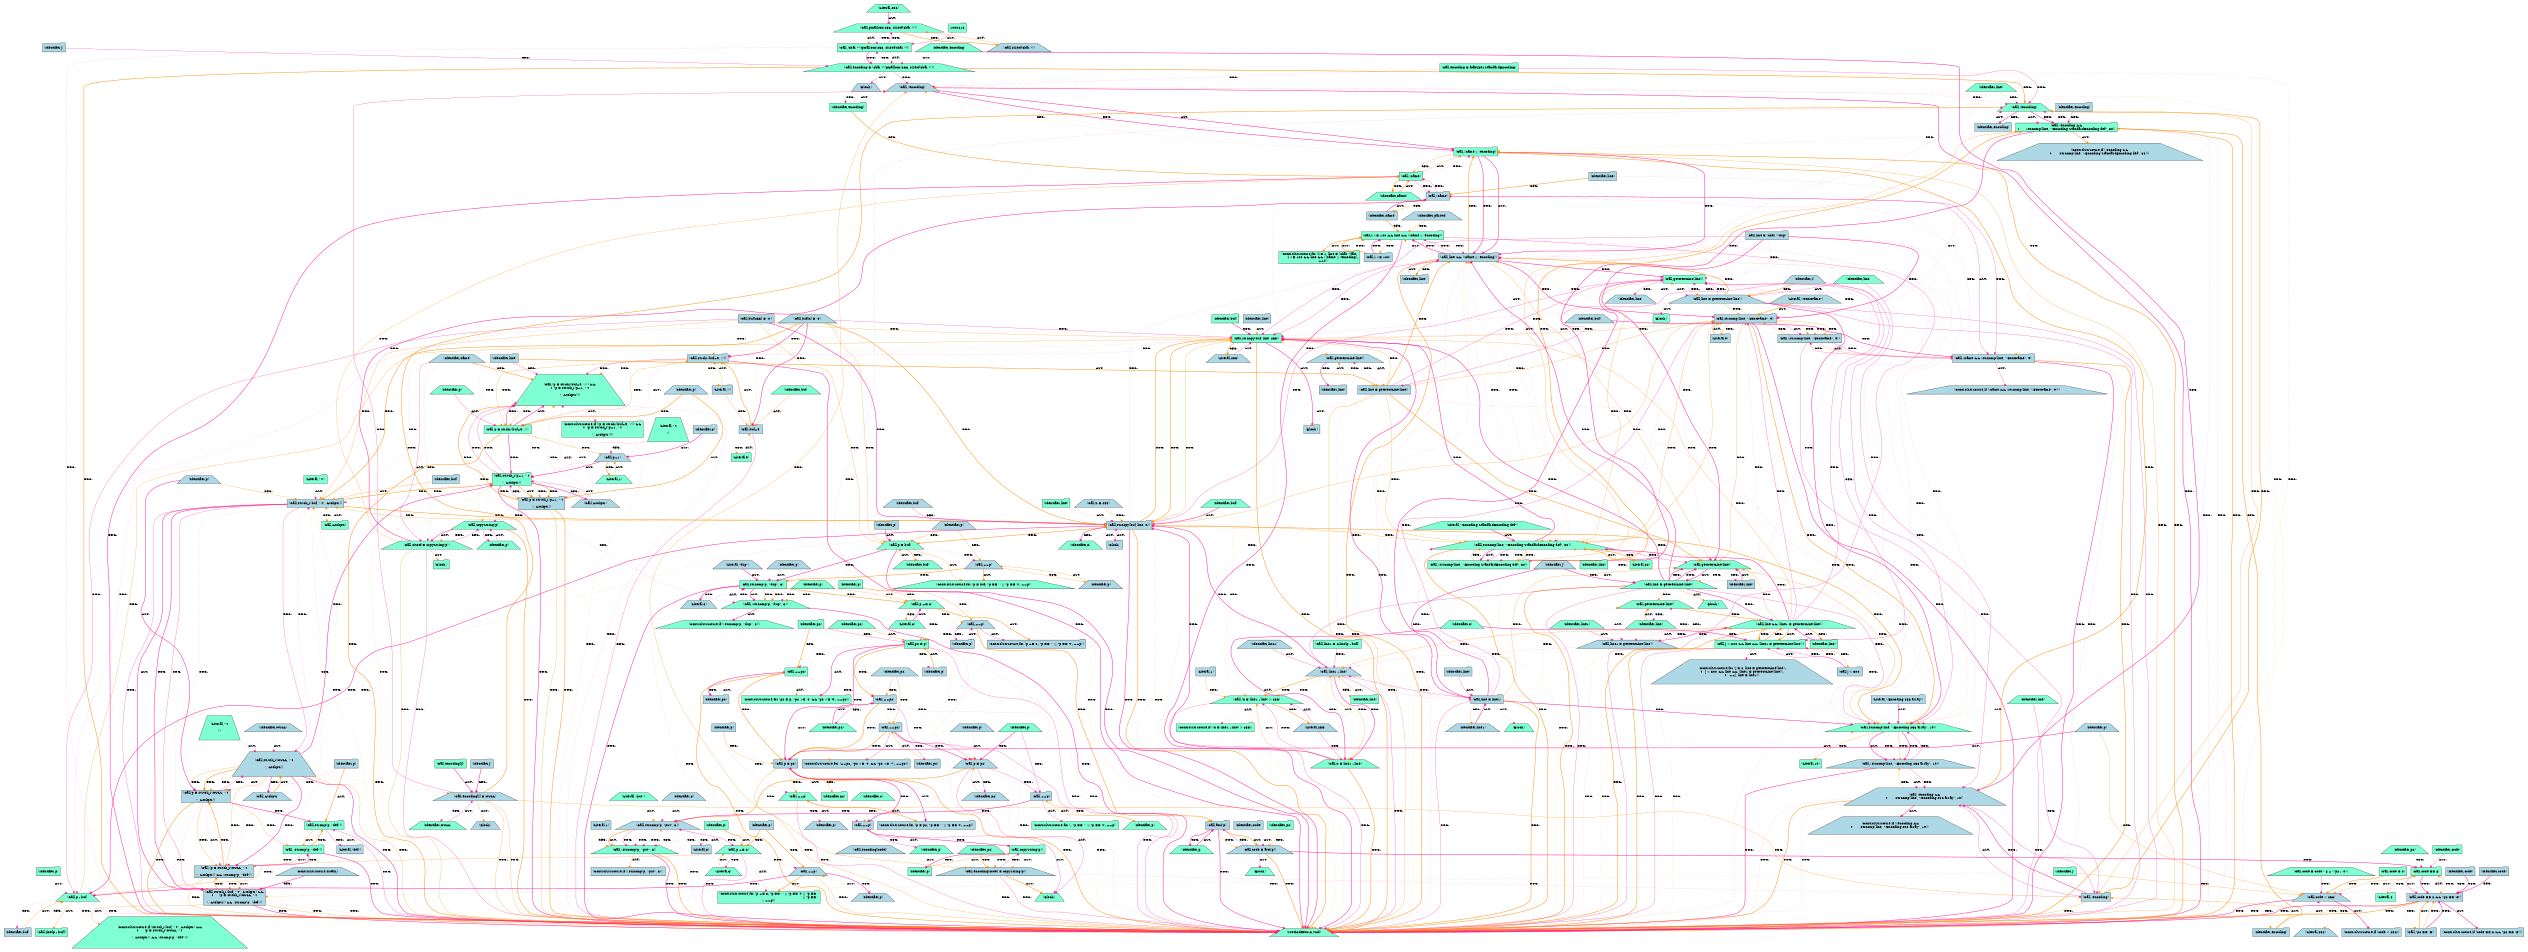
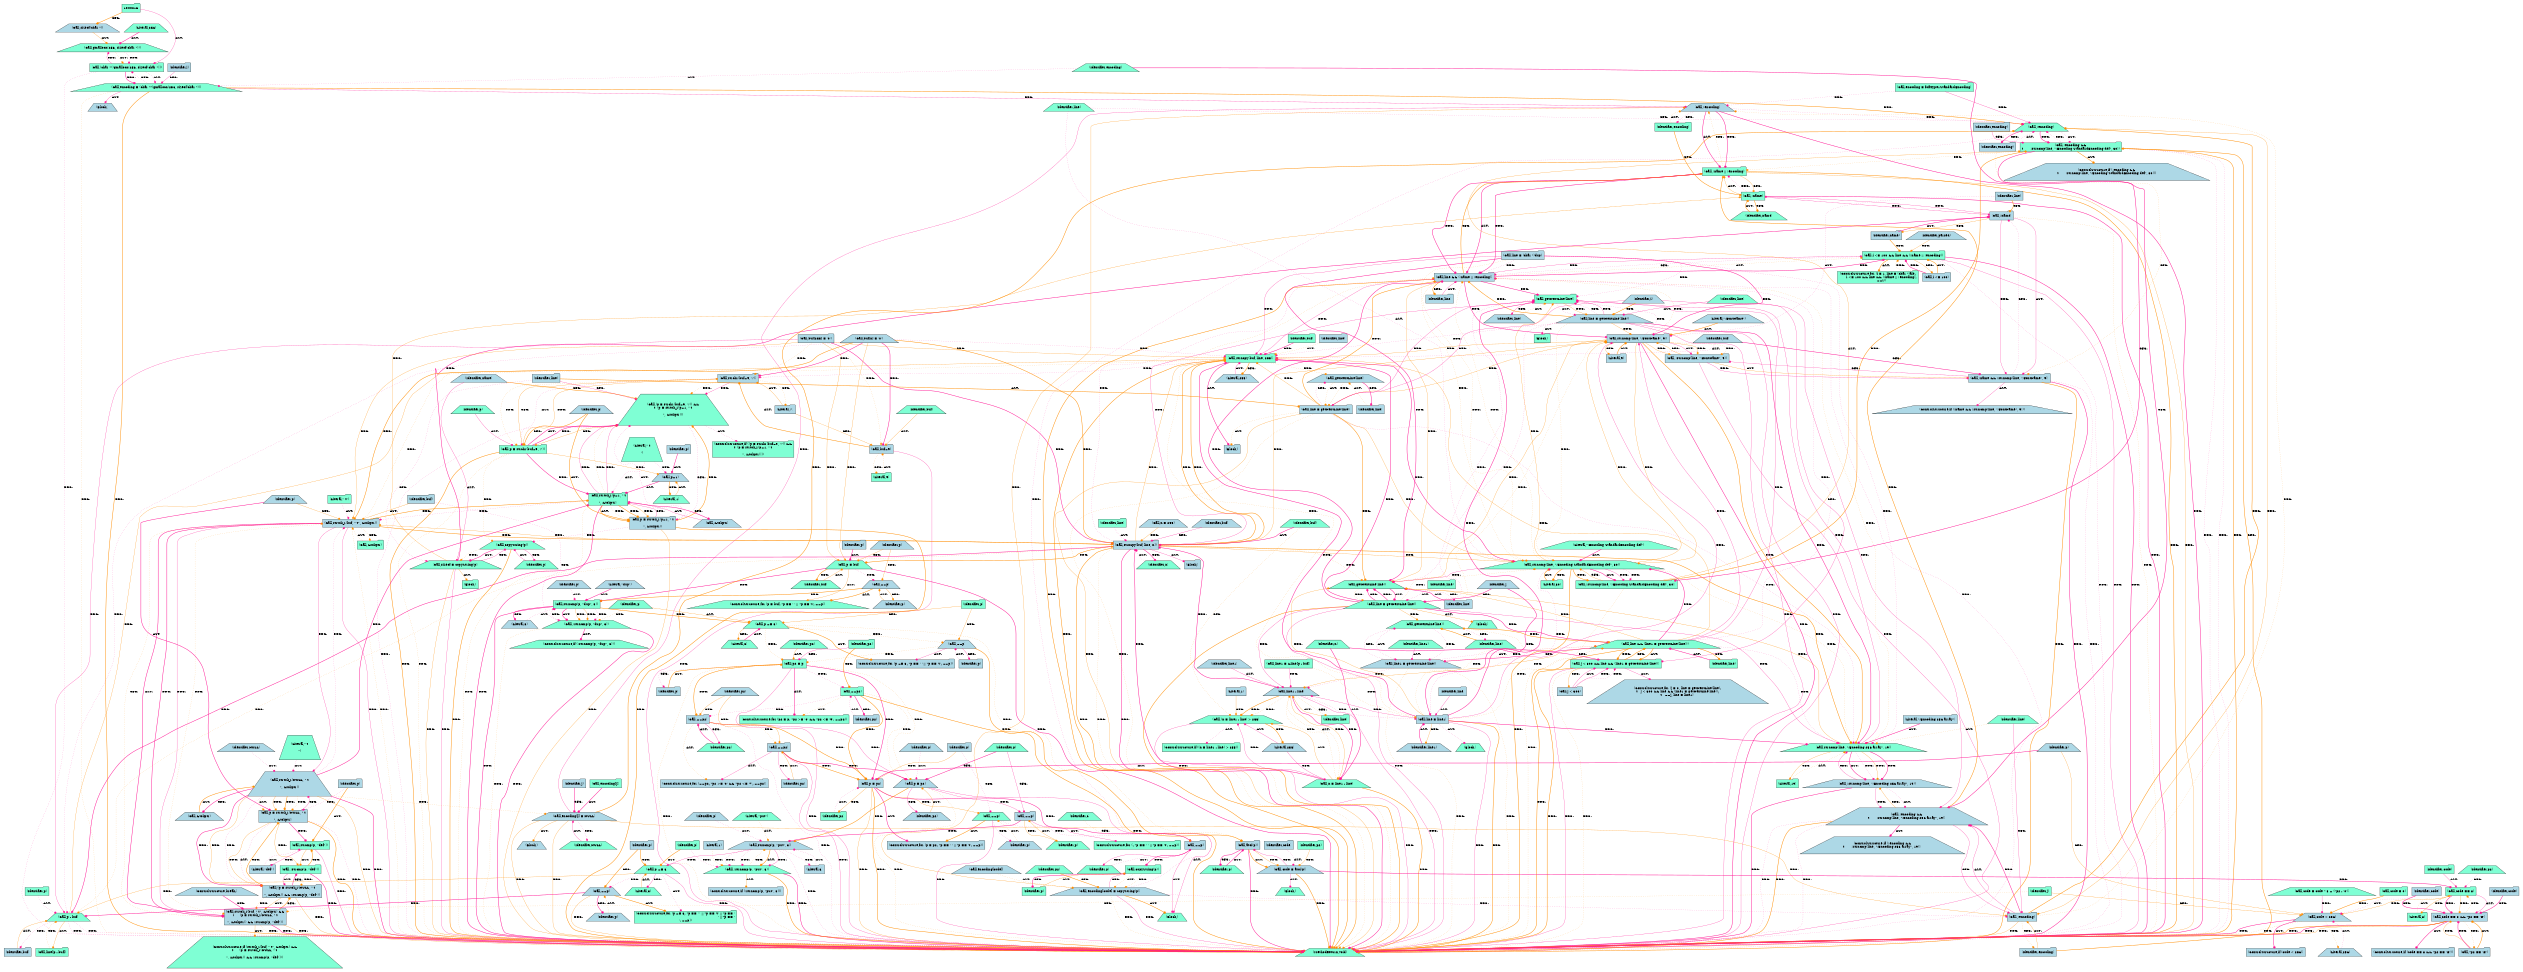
edge "(Call,gmallocn(256, sizeof(char *)))" -> "(Call,sizeof(char *))": now "1000216" -> "(Call,sizeof(char *))"
edge "(Call,buf[n] = '0')" -> "(Call,strncpy(buf, line, 255))": style solid -> dotted
edge "(Call,strchr(buf+9, '/'))" -> "(MethodReturn,void)": removed, label "DDG:"
